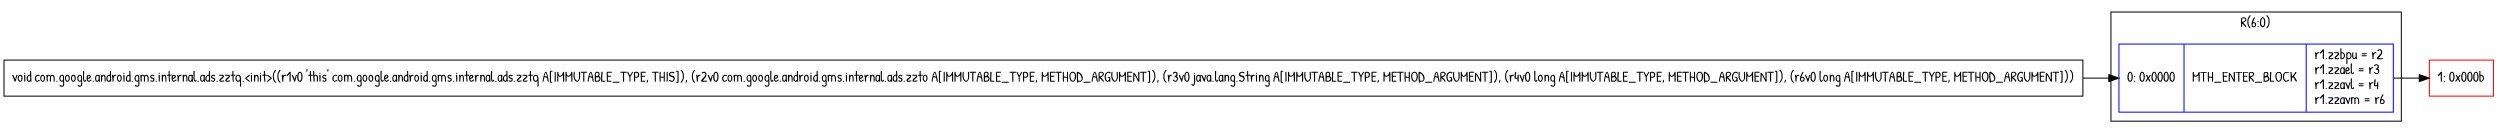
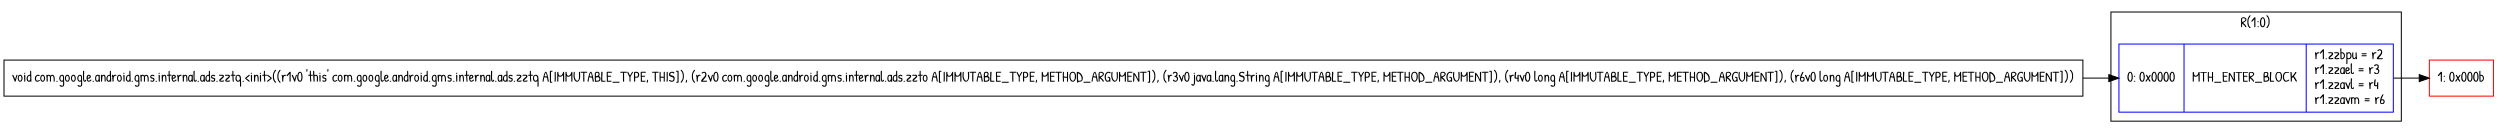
cluster "R(6:0)": label "R(6:0)" -> "R(1:0)"
